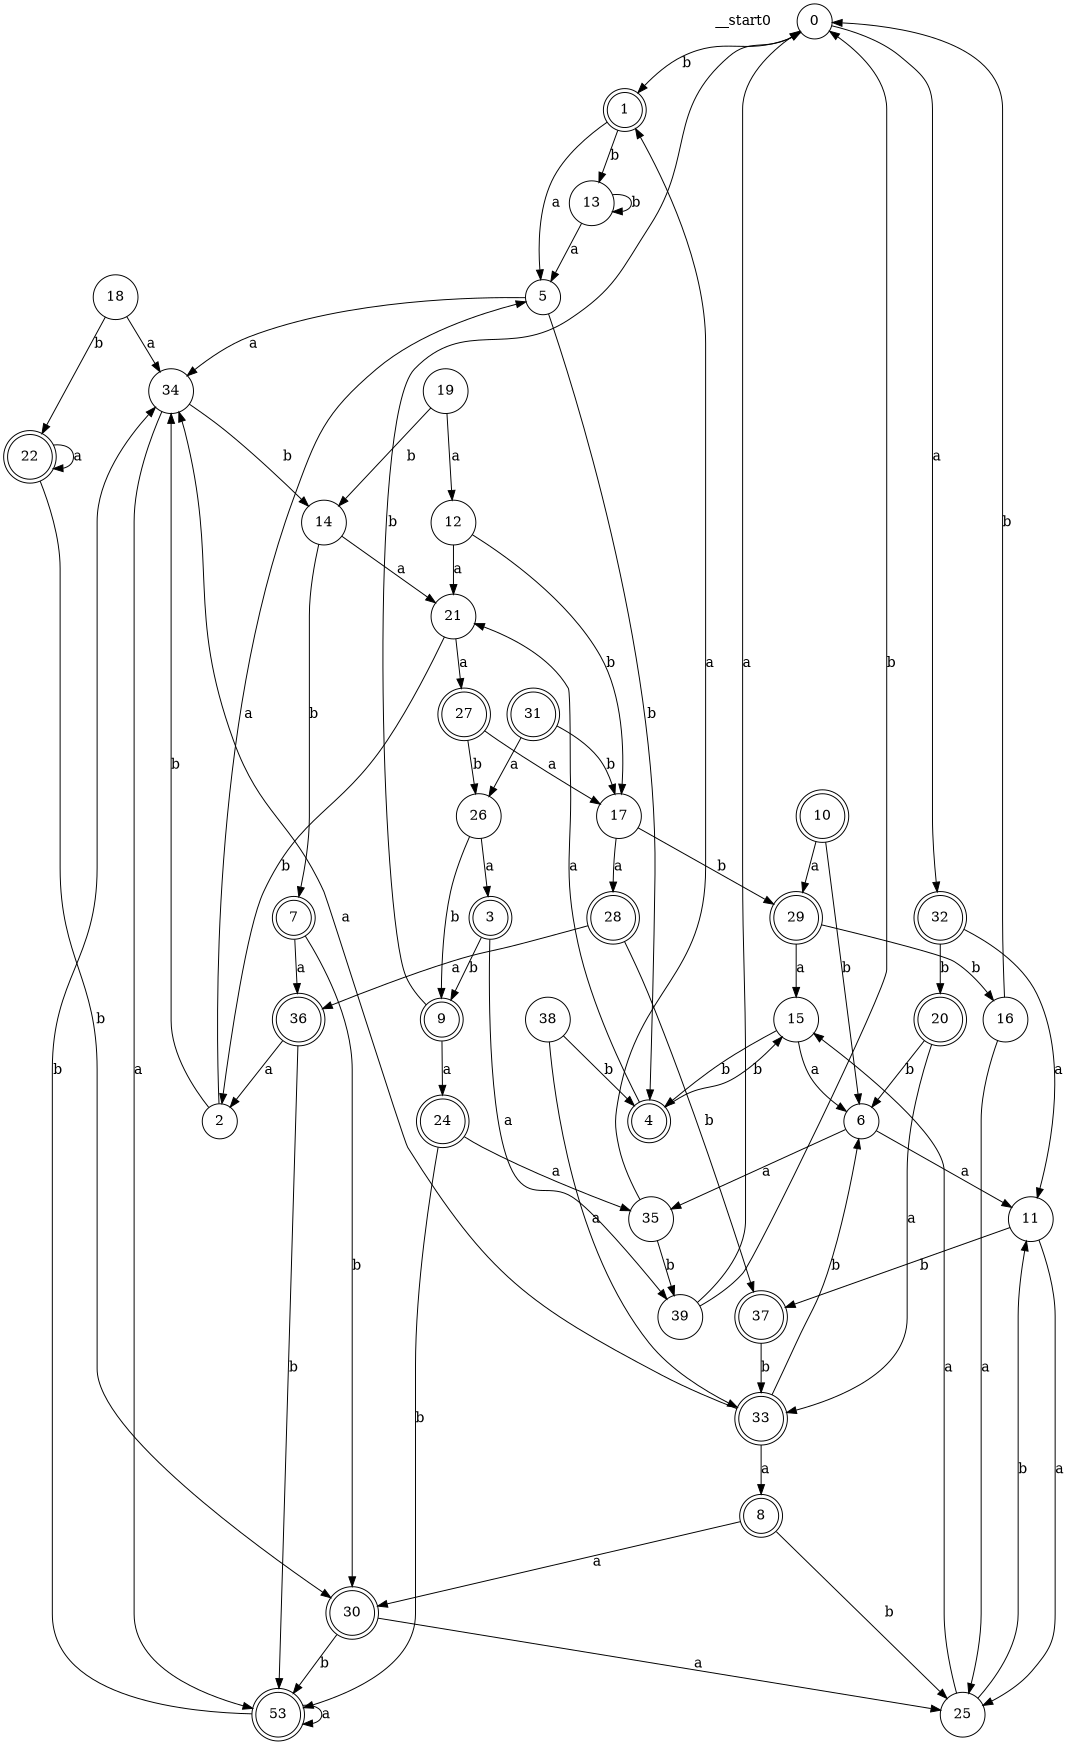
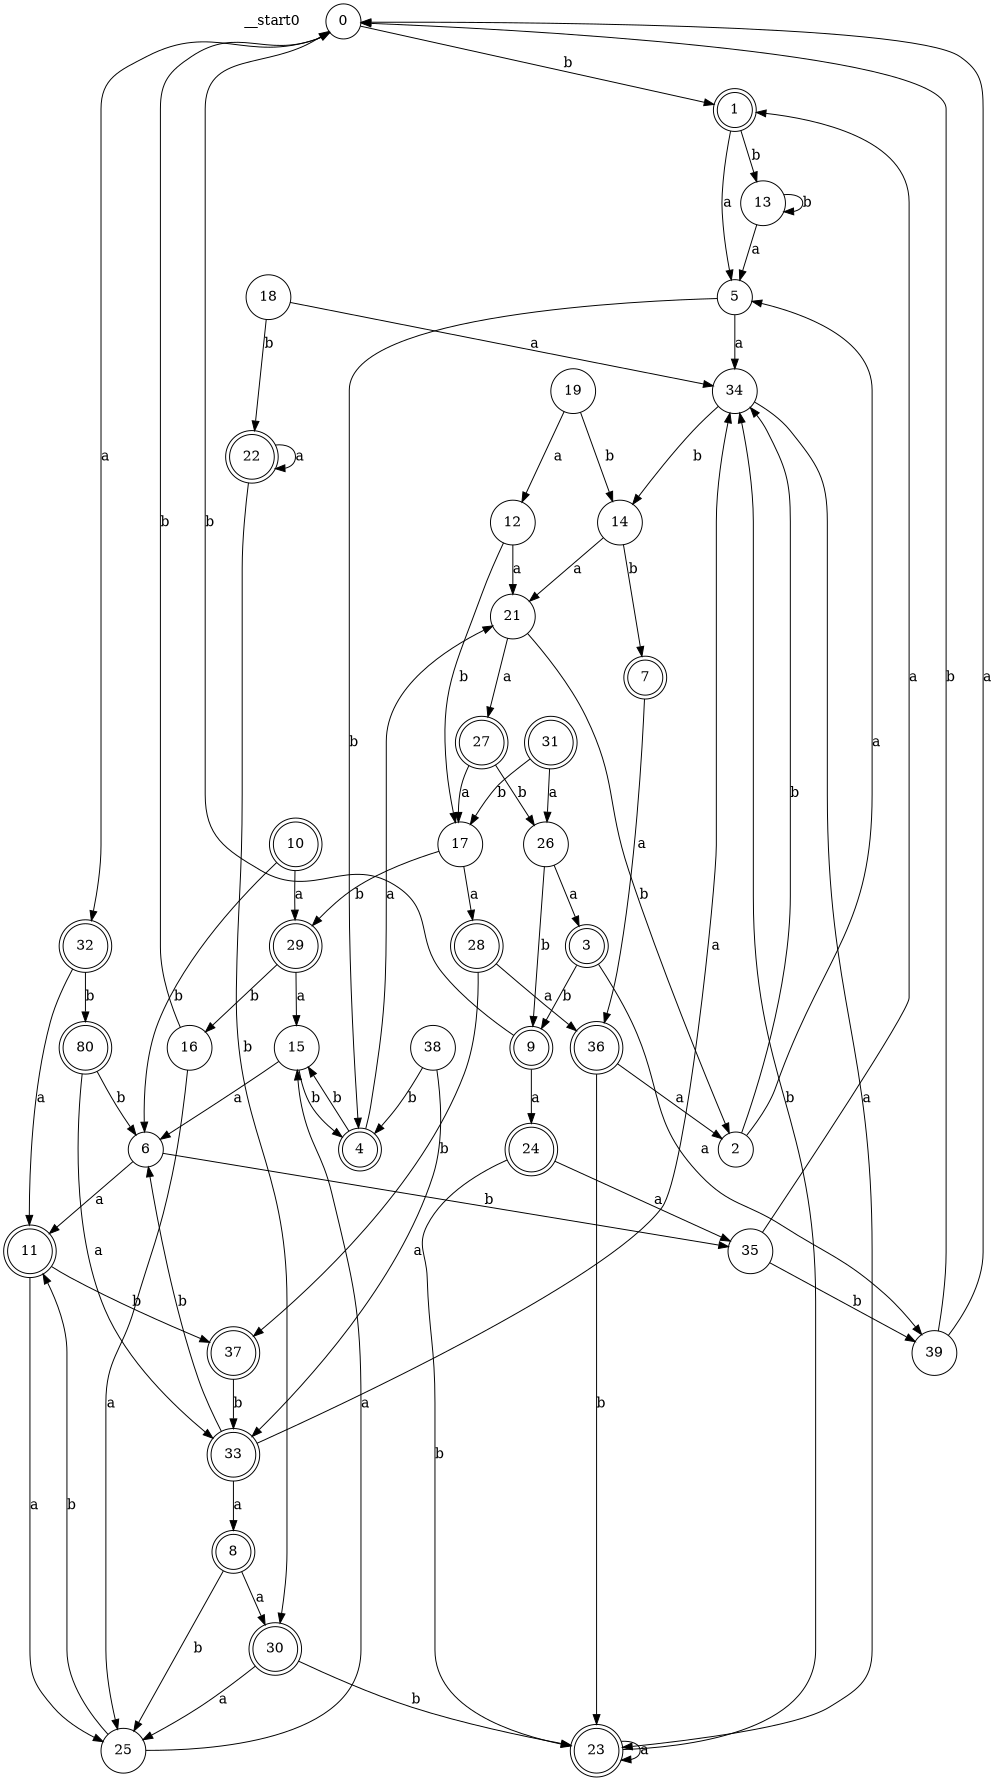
node "20": label "20" -> "80"
edge "6" -> "35": label "a" -> "b"
node "11": shape circle -> doublecircle
edge "7" -> "30": removed, label "b"
node "53": label "53" -> "23"
